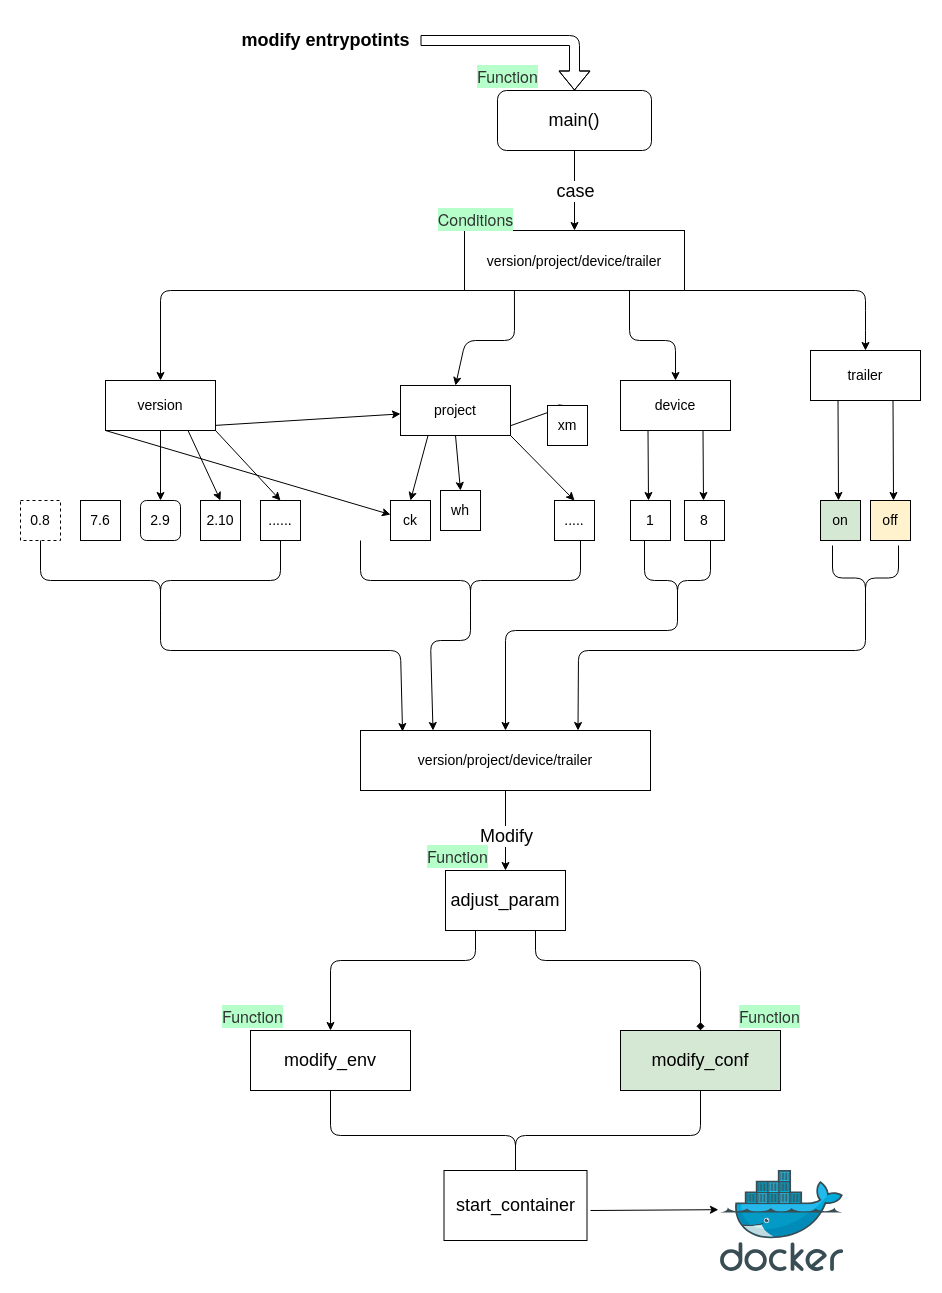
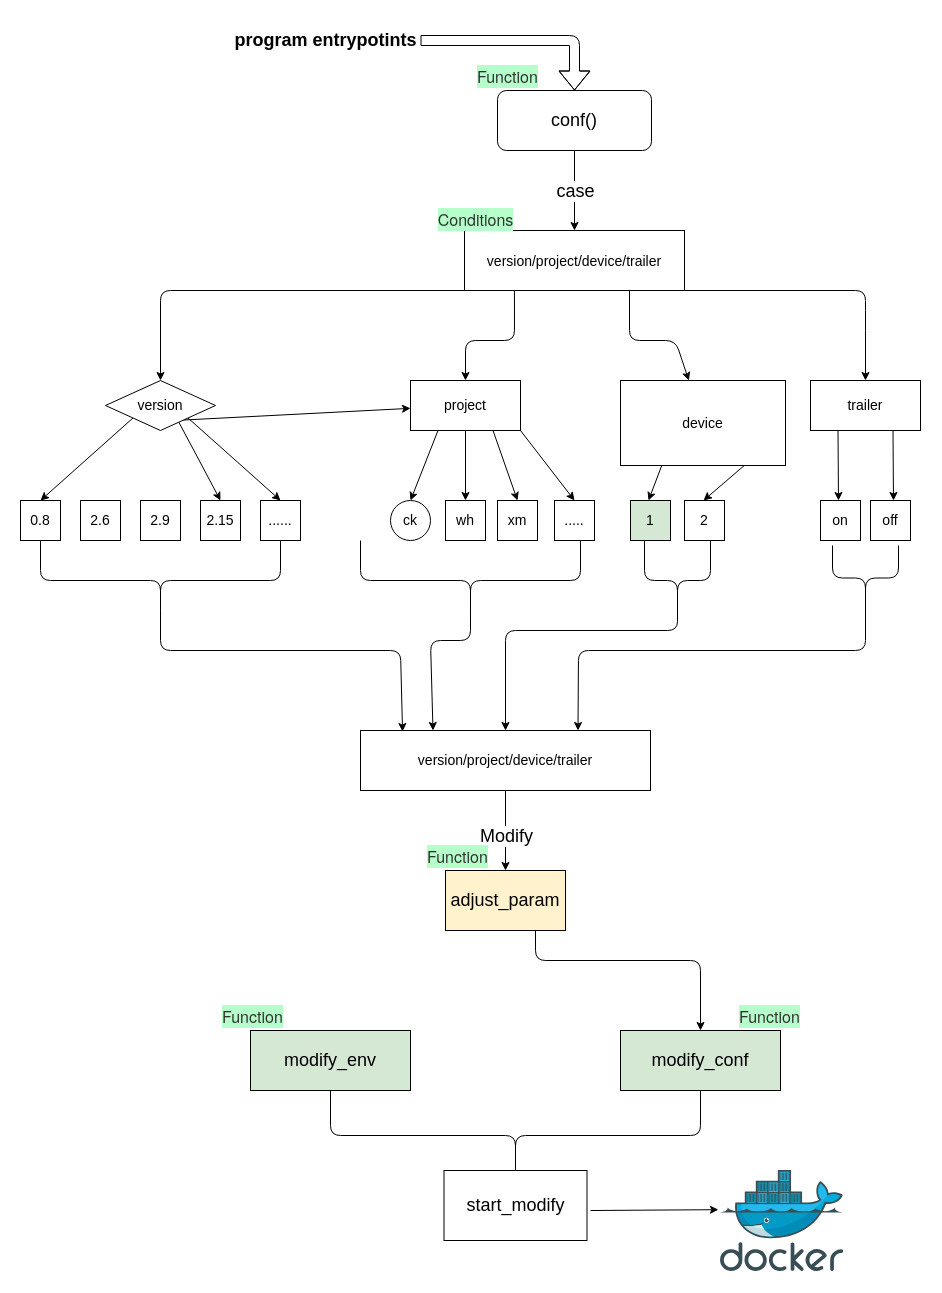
node "modify entrypotints": label "modify entrypotints" -> "program entrypotints"
node "main()": label "main()" -> "conf()"
node "trailer": moved (866, 376) -> (866, 406)
node "version": shape rectangle -> diamond
node "device": size 110x50 -> 165x85
node "project": moved (456, 411) -> (466, 406)
node "xm": moved (568, 426) -> (518, 521)
edge "version" -> "2.9": removed
edge "version" -> "ck": now "version" -> "0.8"
node "wh": moved (461, 511) -> (466, 521)
node "0.8": style dashed -> solid
node "7.6": label "7.6" -> "2.6"
node "2.9": shape rounded rectangle -> rectangle
node "2.10": label "2.10" -> "2.15"
node "ck": shape rectangle -> ellipse
node "1": fillcolor #ffffff -> #d5e8d4
node "8": label "8" -> "2"
node "on": fillcolor #d5e8d4 -> #ffffff
node "off": fillcolor #fff2cc -> #ffffff
node "adjust_param": fillcolor #ffffff -> #fff2cc
edge "adjust_param" -> "modify_env": removed
edge "adjust_param" -> "modify_conf": arrowhead diamond -> classic
node "modify_env": fillcolor #ffffff -> #d5e8d4
node "start_container": label "start_container" -> "start_modify"
